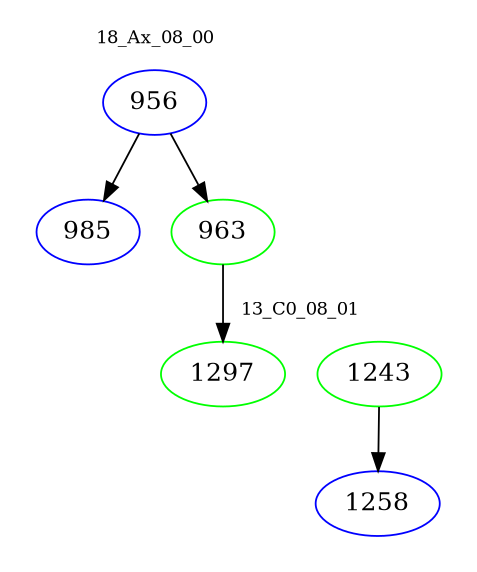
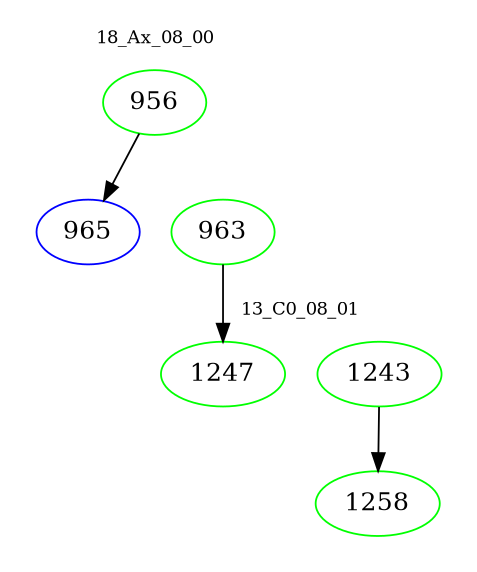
node "956": color blue -> green
edge "956" -> "963": removed
node "985": label "985" -> "965"
node "1297": label "1297" -> "1247"
node "1258": color blue -> green
